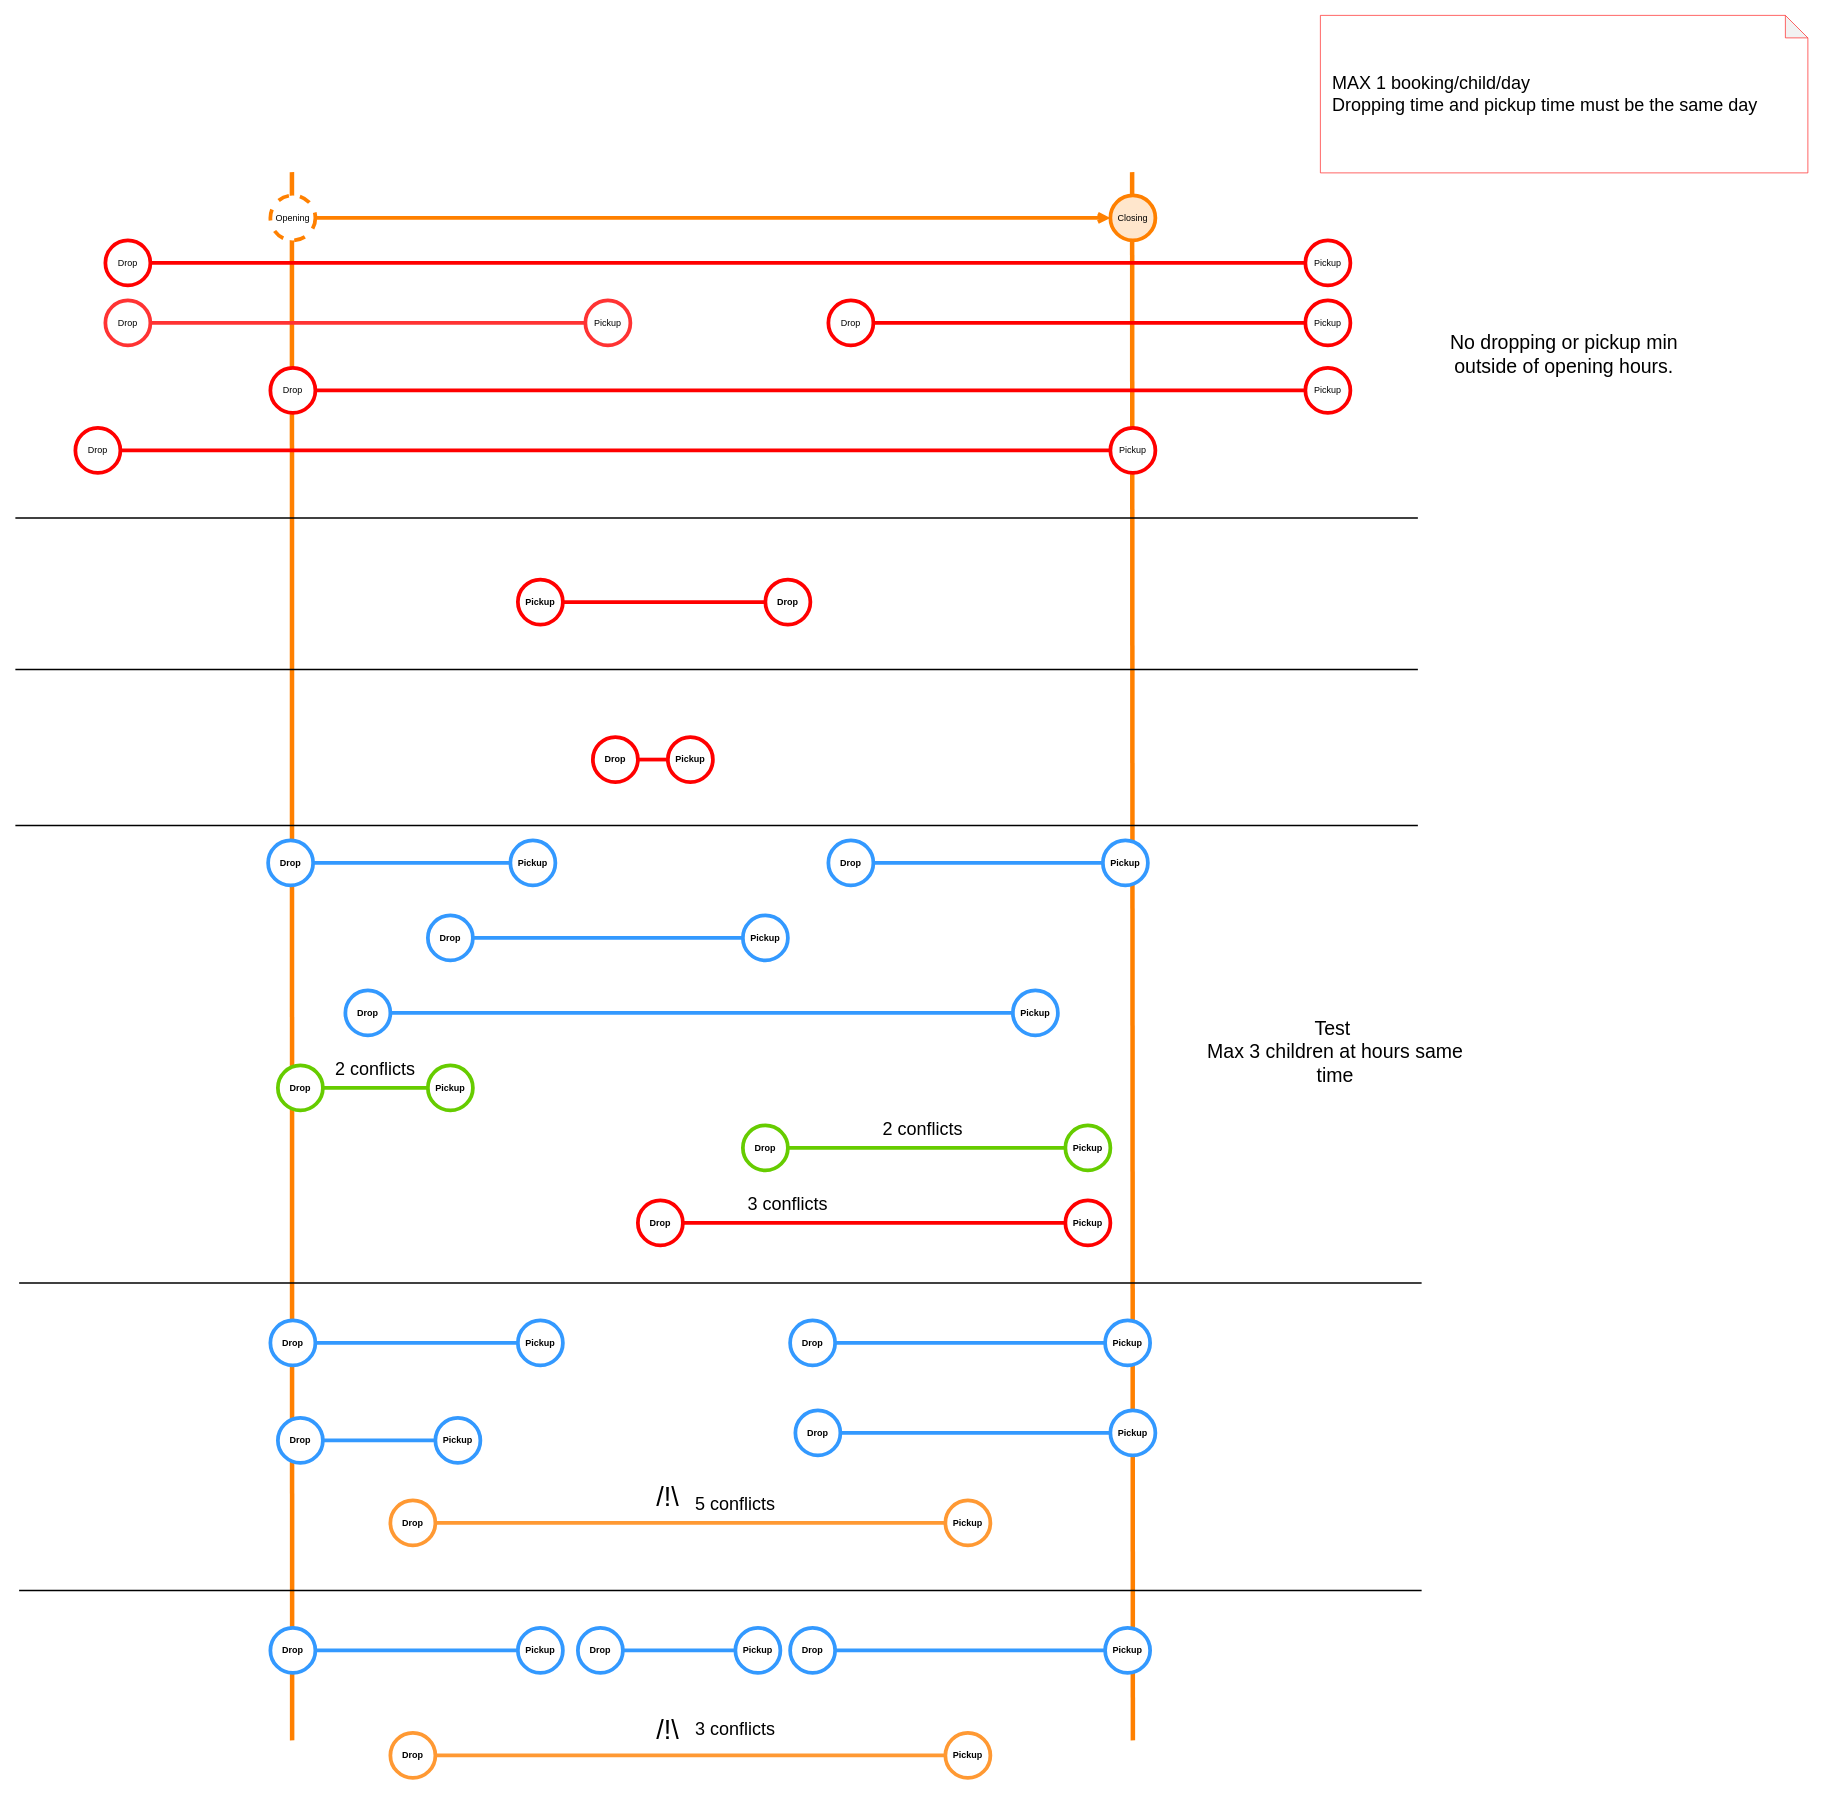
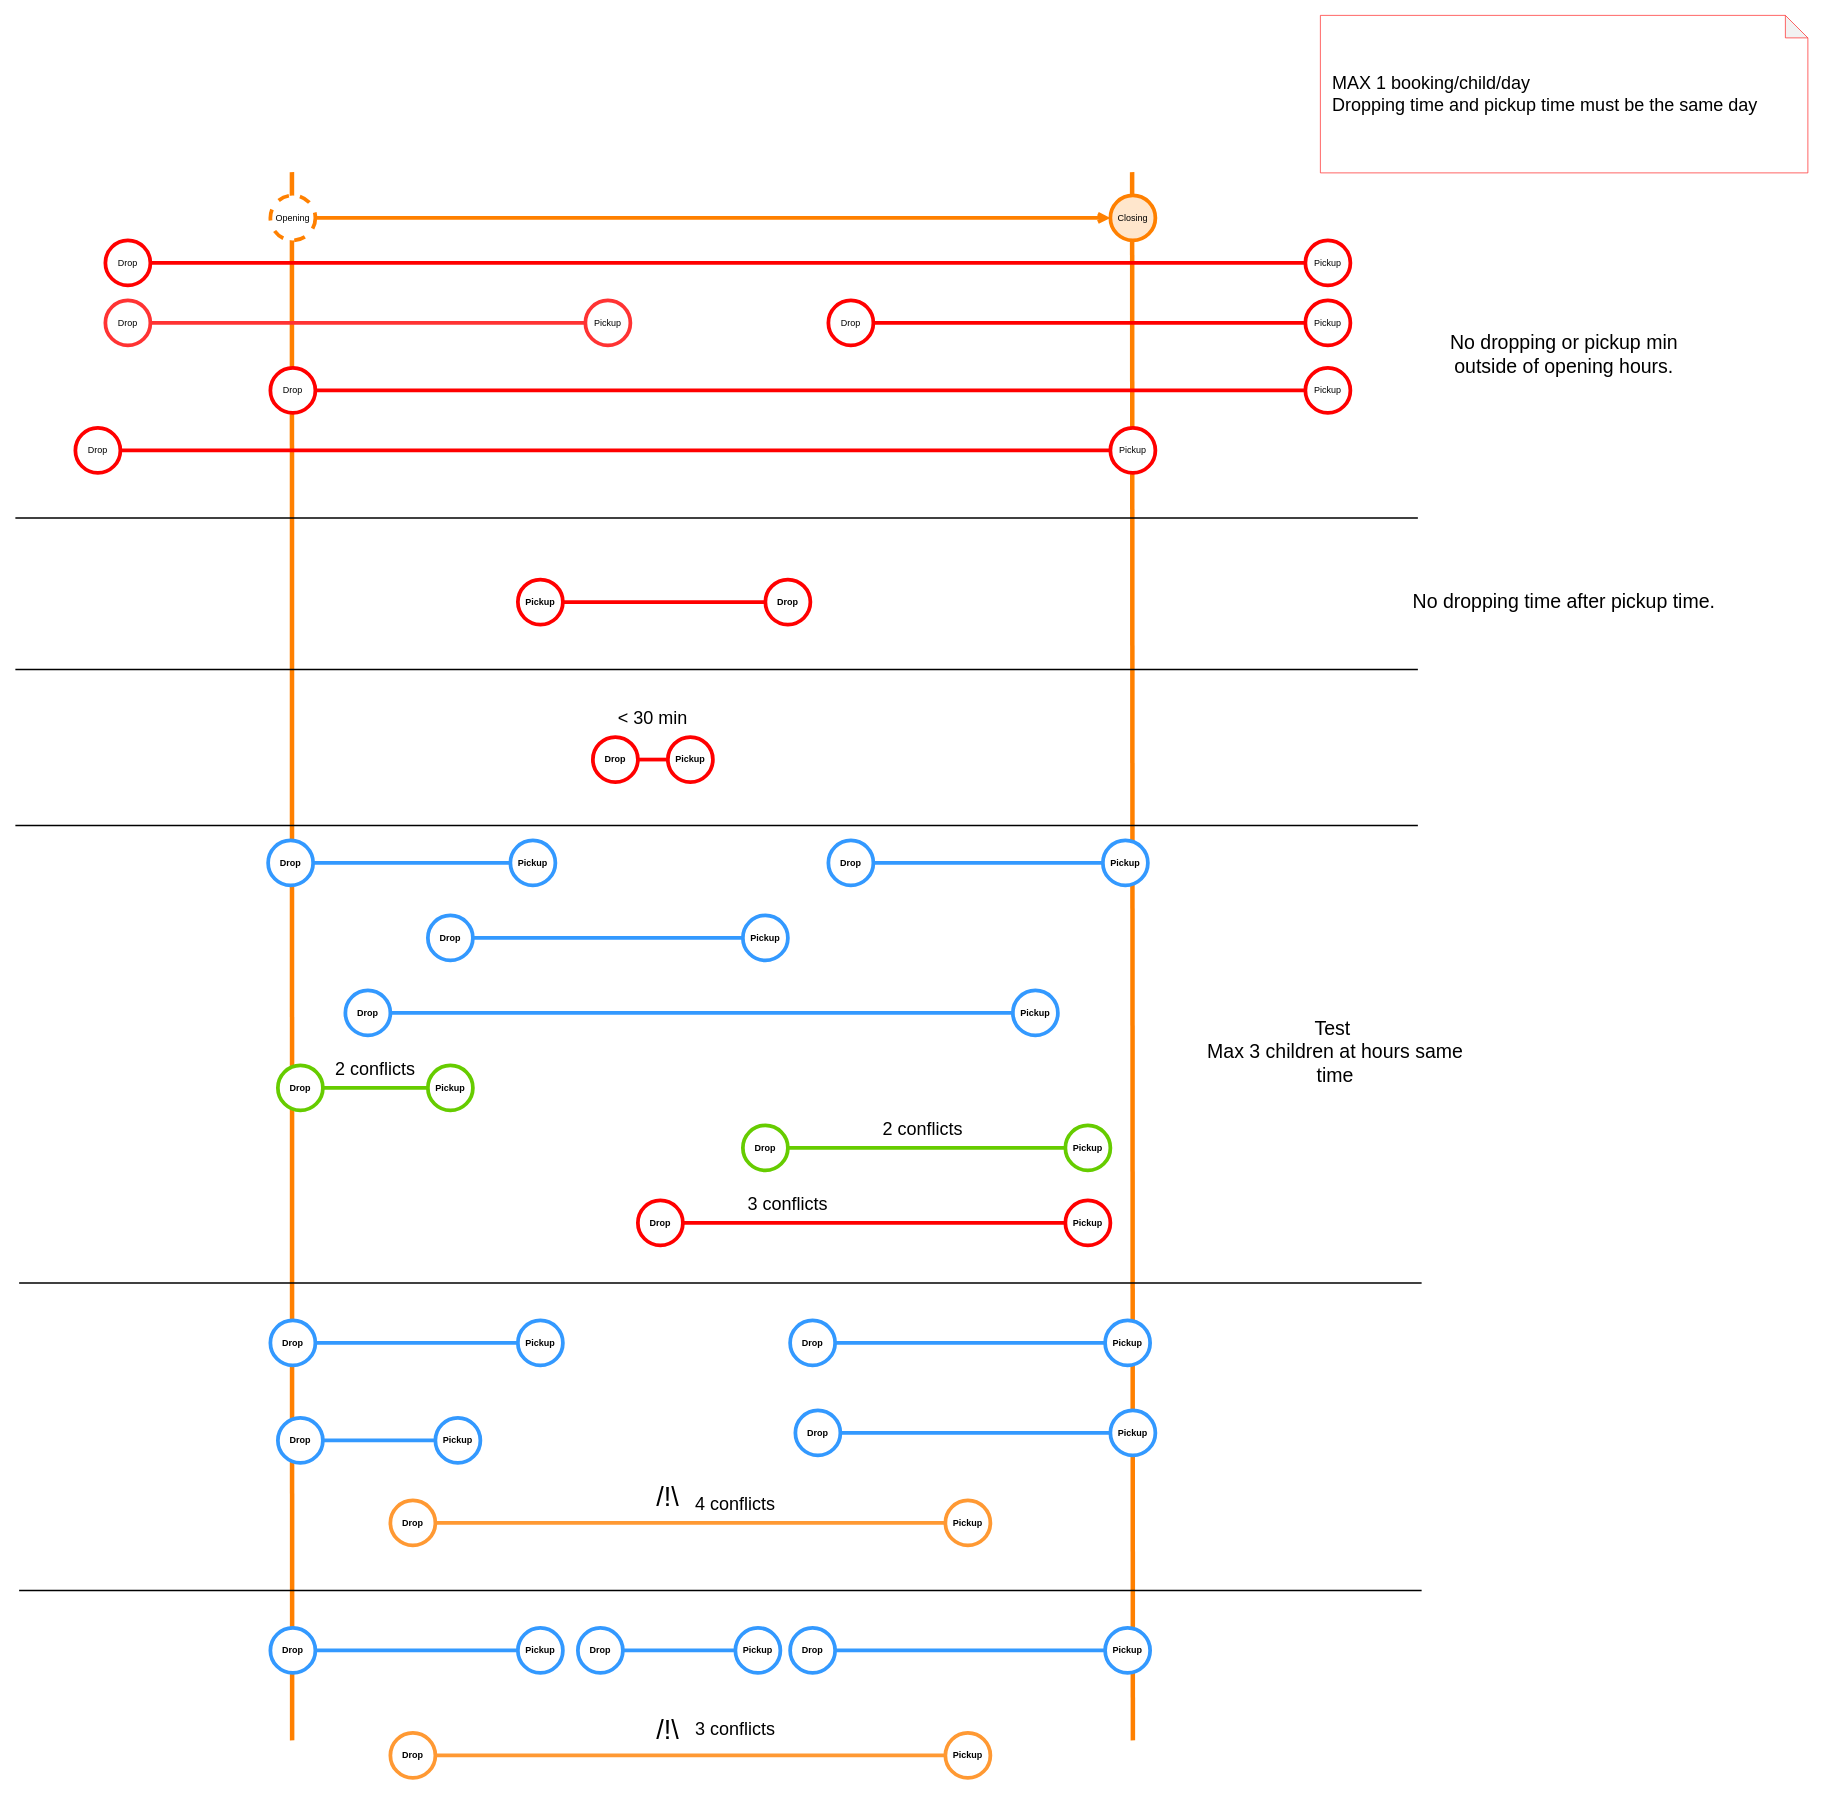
node "No dropping time after pickup time.": added
node "< 30 min": added
node "5 conflicts": label "5 conflicts" -> "4 conflicts"
